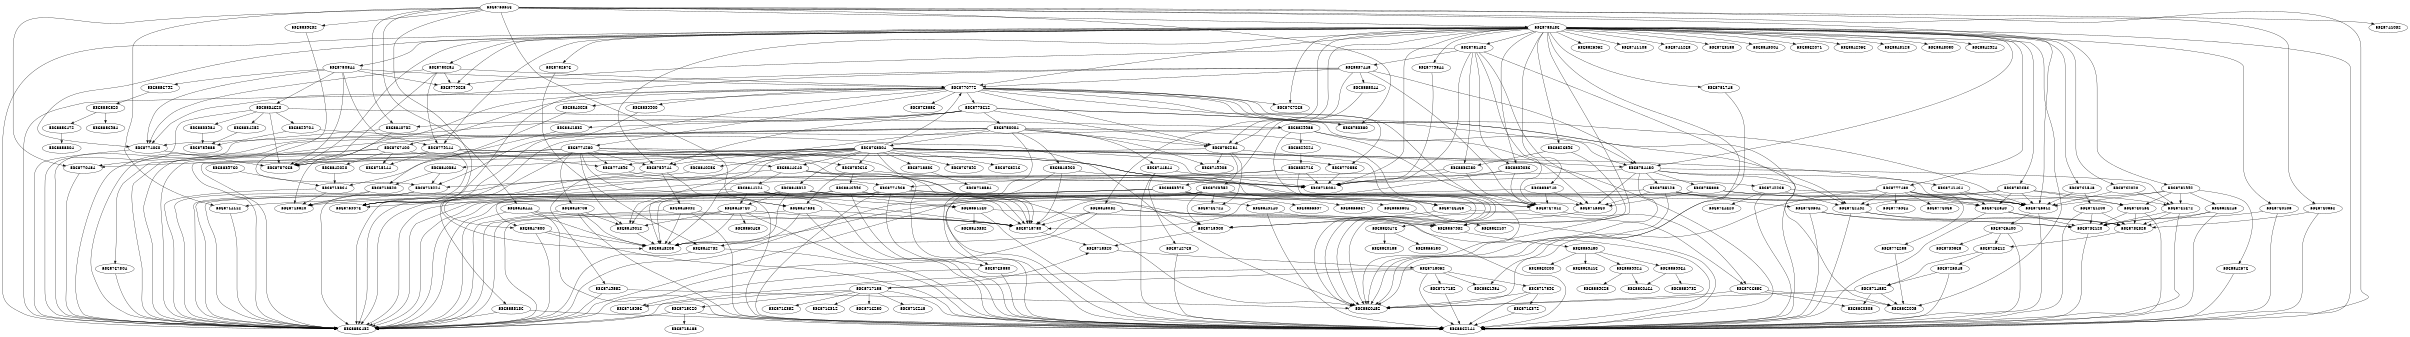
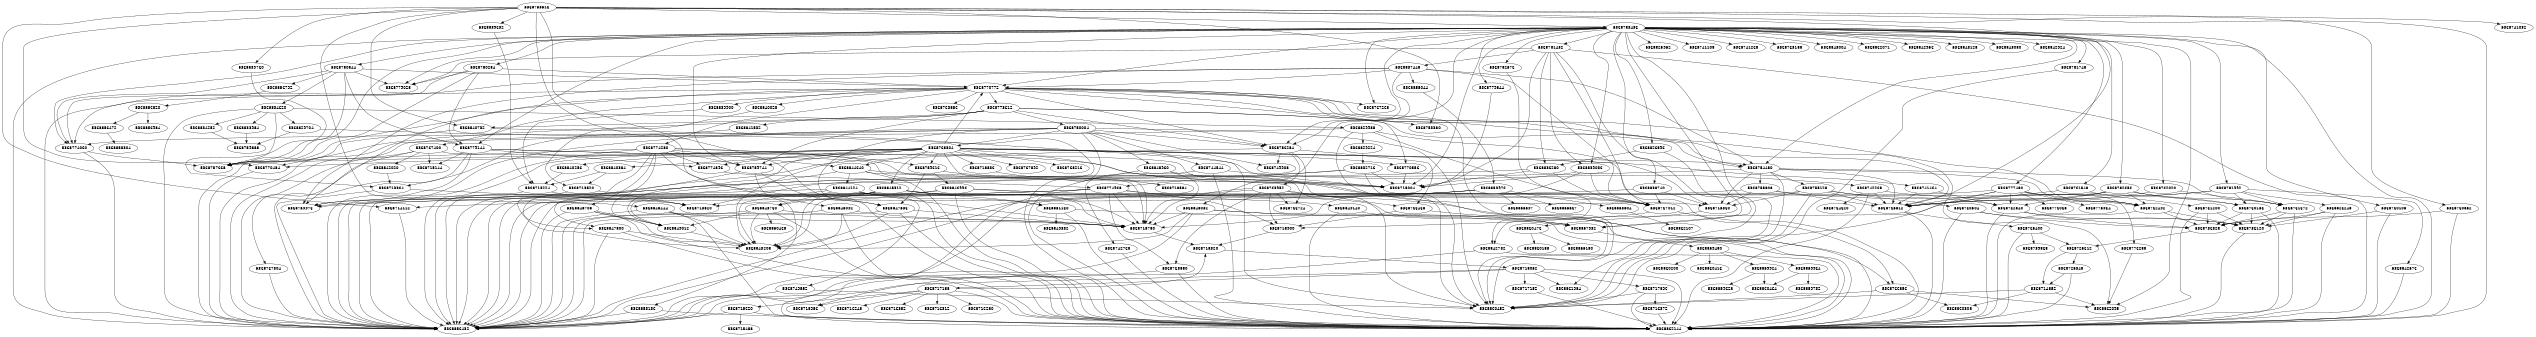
edge "5368753516" -> "5368839760": added
